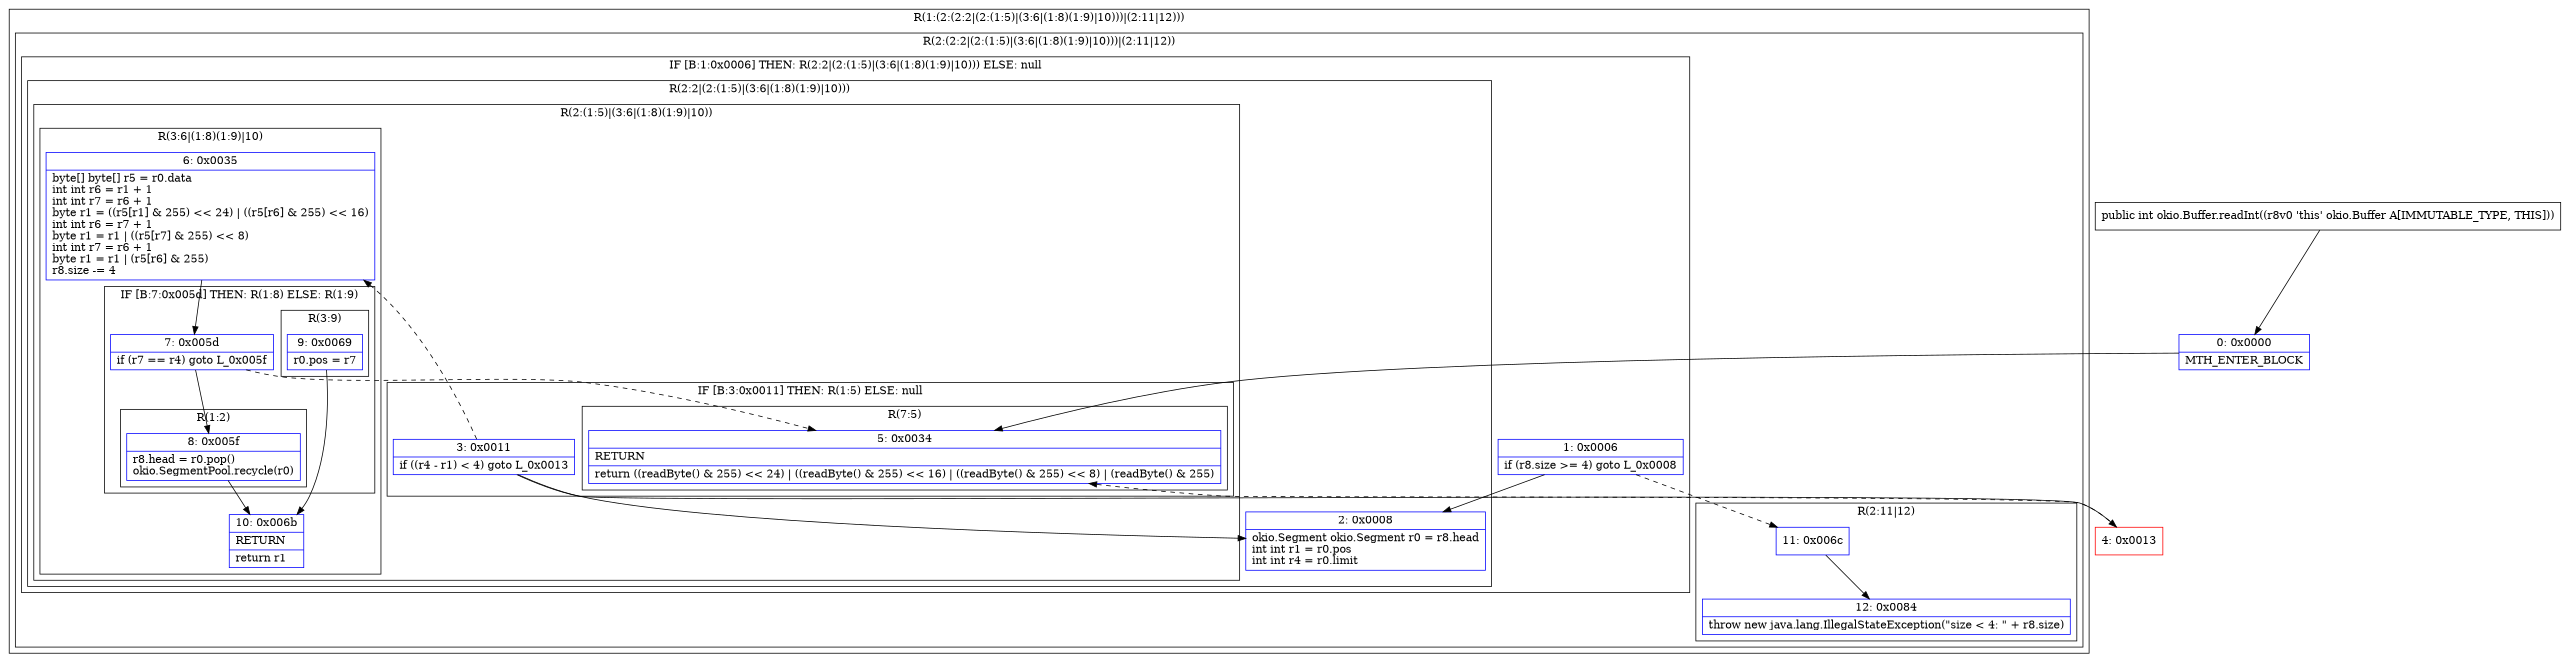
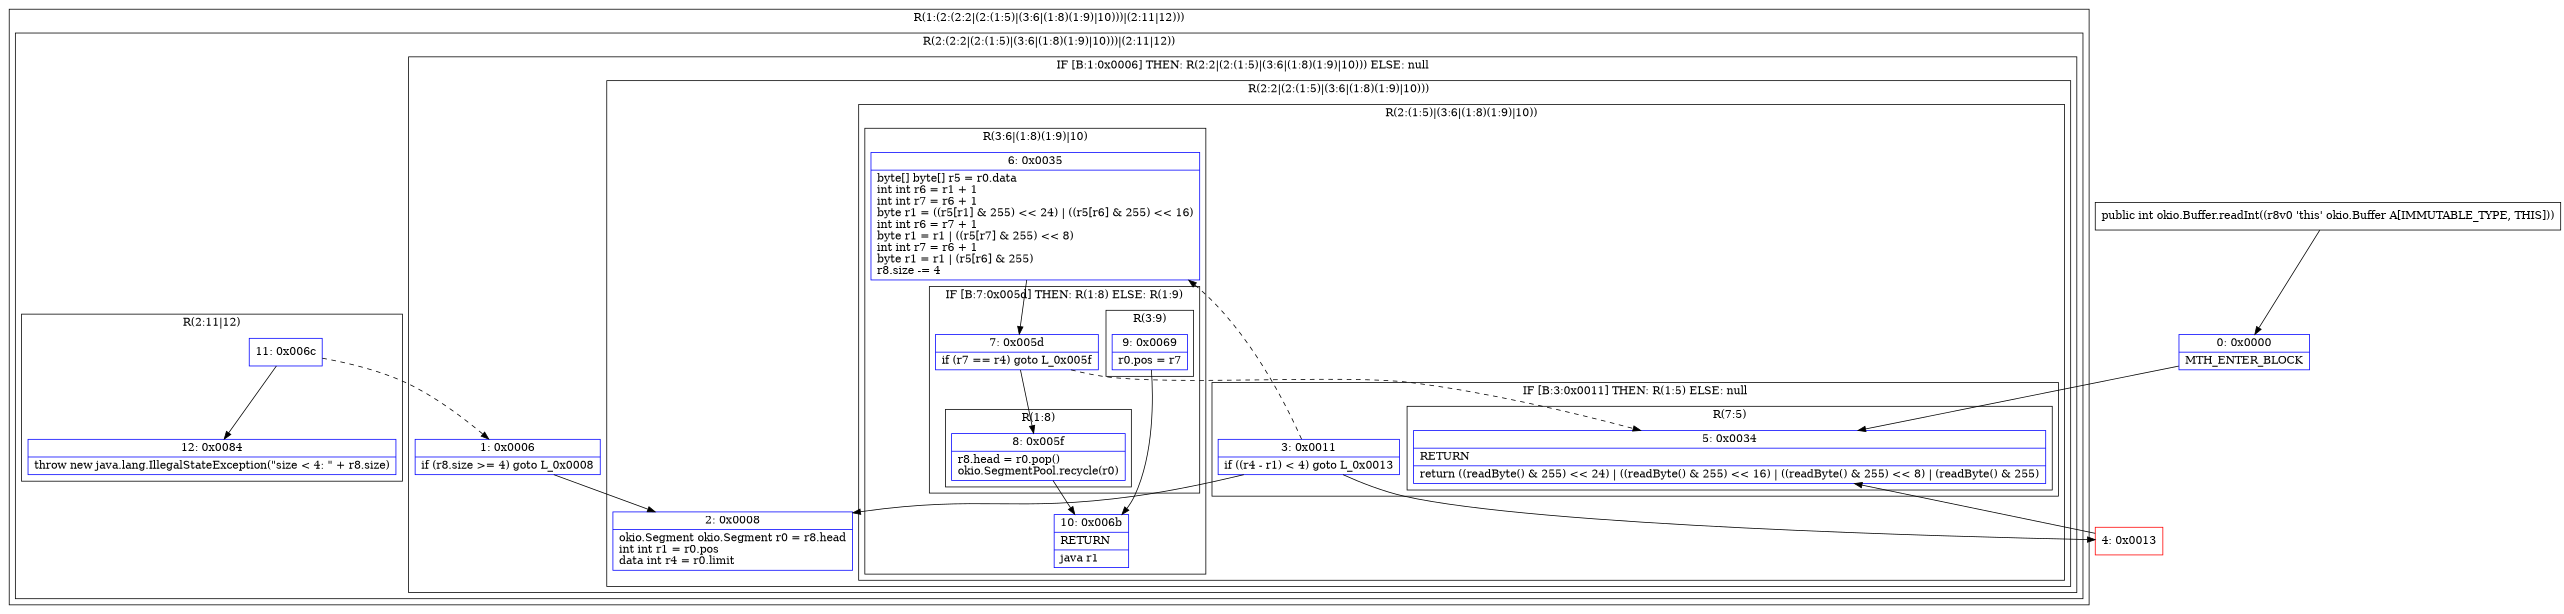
cluster "R(1:2)": label "R(1:2)" -> "R(1:8)"
edge "1: 0x0006" -> "11: 0x006c": reversed
edge "4: 0x0013" -> "5: 0x0034": style dashed -> solid
node "10: 0x006b": text "return r1" -> "java r1"
node "2: 0x0008": text "int int r4 = r0.limit" -> "data int r4 = r0.limit"
